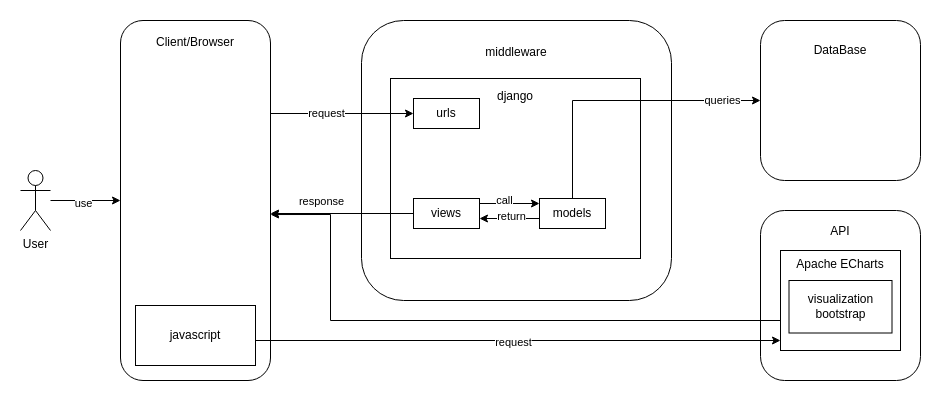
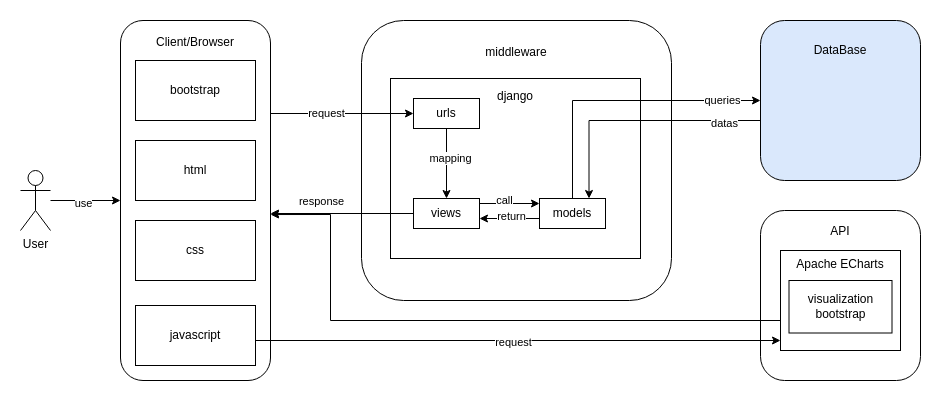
node "bootstrap": added
node "DataBase": fillcolor #ffffff -> #dae8fc
edge "DataBase" -> "models": added, label "datas"
edge "urls" -> "views": added, label "mapping"
node "html": added
node "css": added
